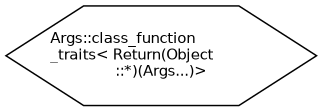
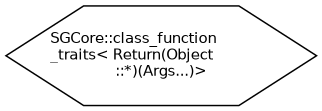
node "Args::class_function _traits< Return(Object ::*)(Args...)>": label "Args::class_function _traits< Return(Object ::*)(Args...)>" -> "SGCore::class_function _traits< Return(Object ::*)(Args...)>"
